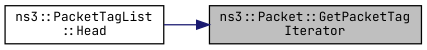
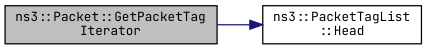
edge "ns3::PacketTagList ::Head" -> "ns3::Packet::GetPacketTag Iterator": reversed
